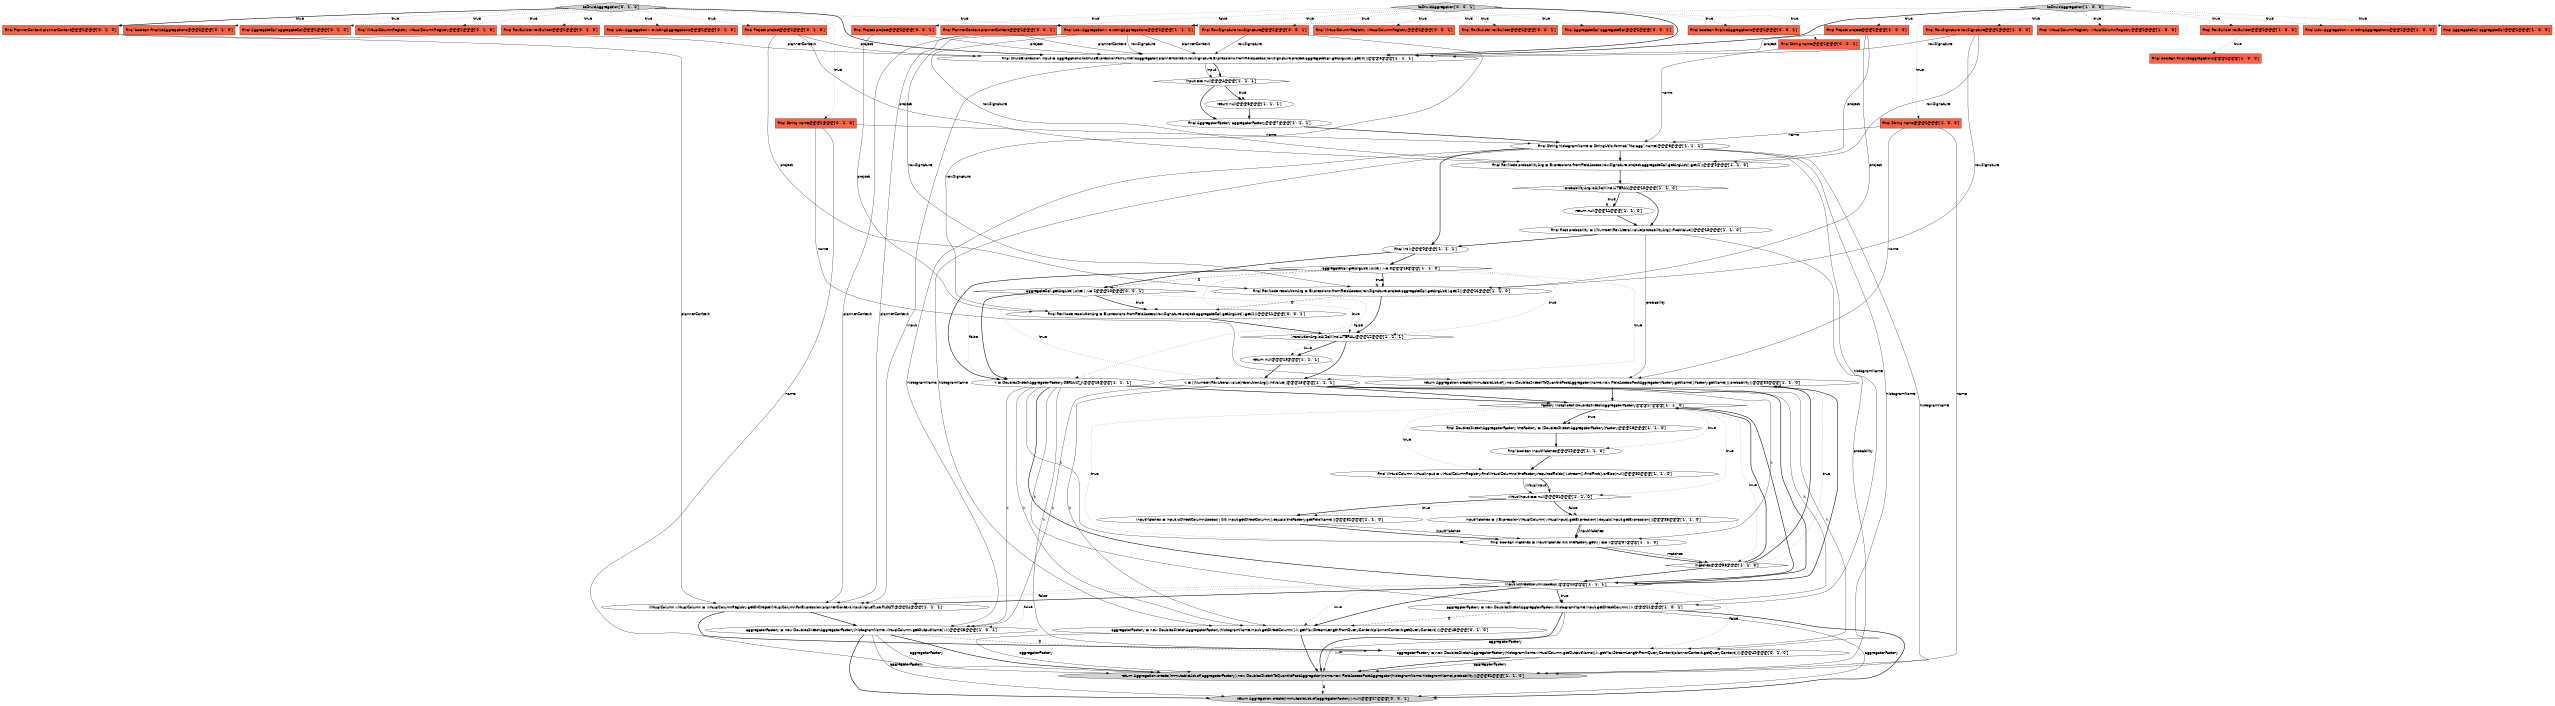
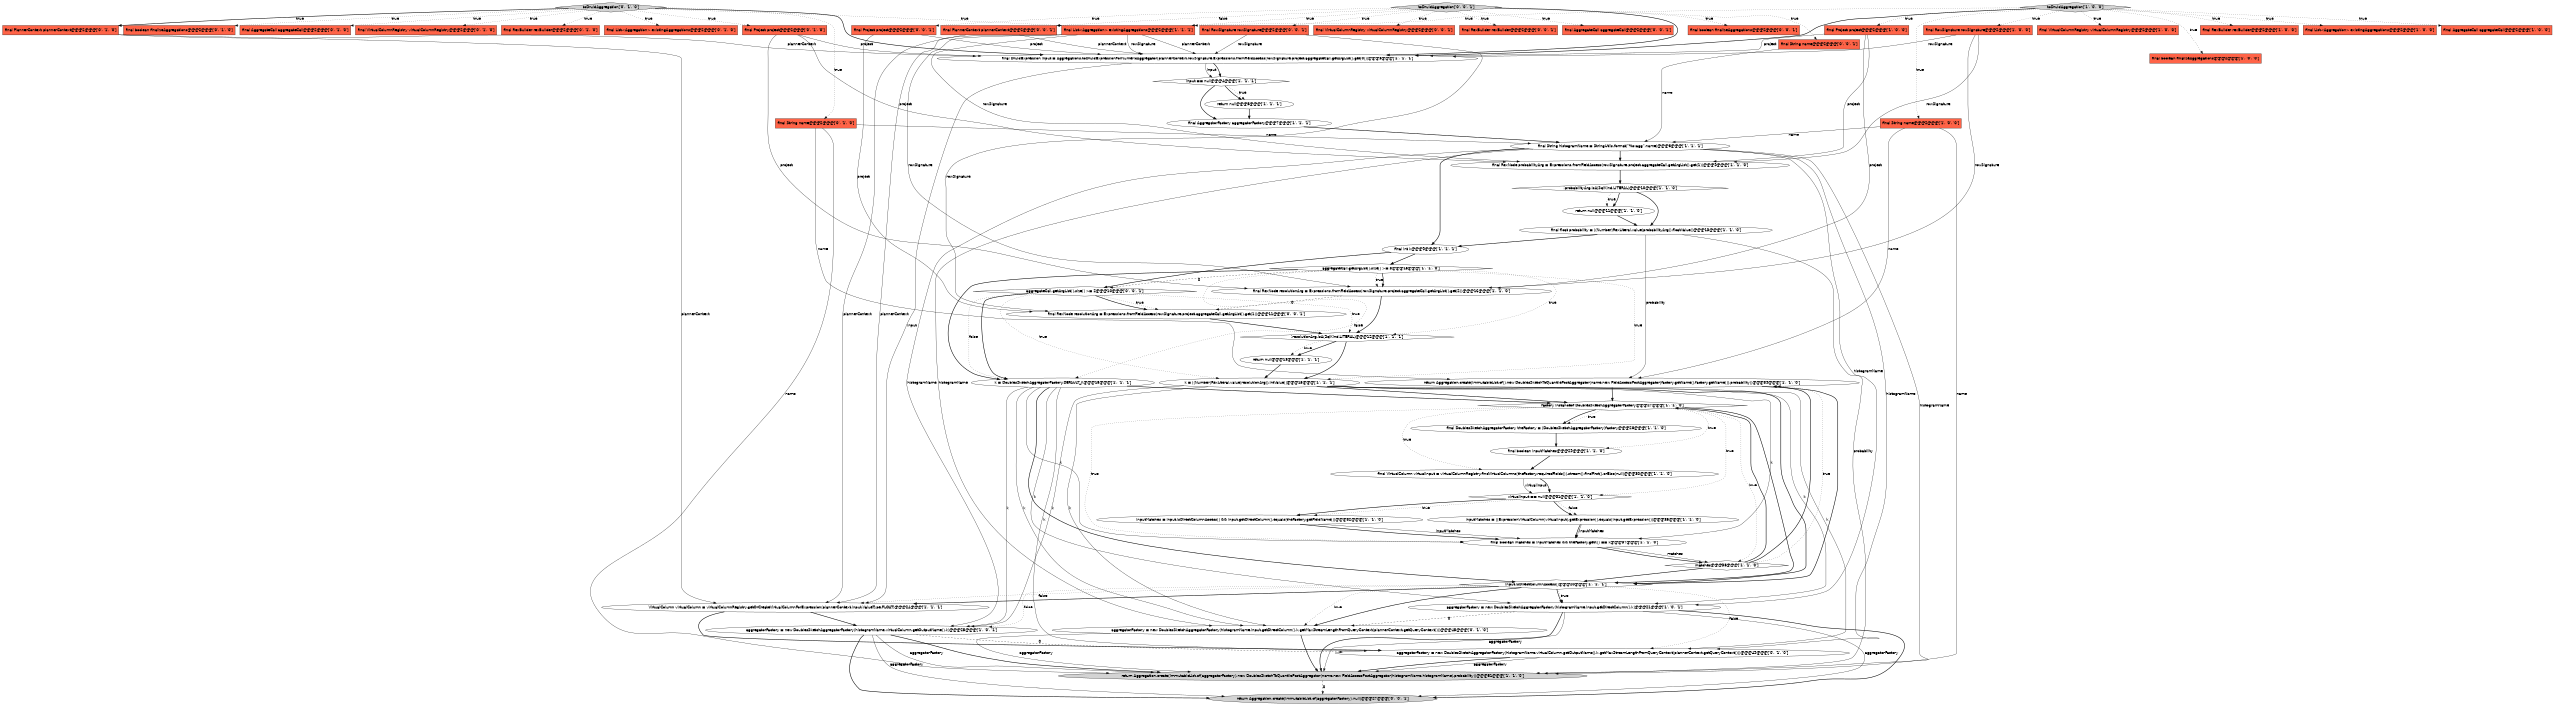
edge "final RexBuilder rexBuilder@@@2@@@['1', '0', '0']" -> "final boolean finalizeAggregations@@@2@@@['1', '0', '0']": now "toDruidAggregation['1', '0', '0']" -> "final boolean finalizeAggregations@@@2@@@['1', '0', '0']"
